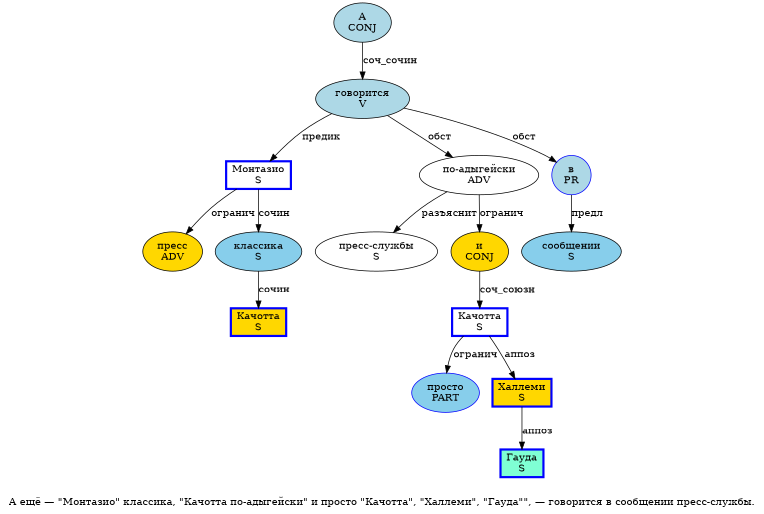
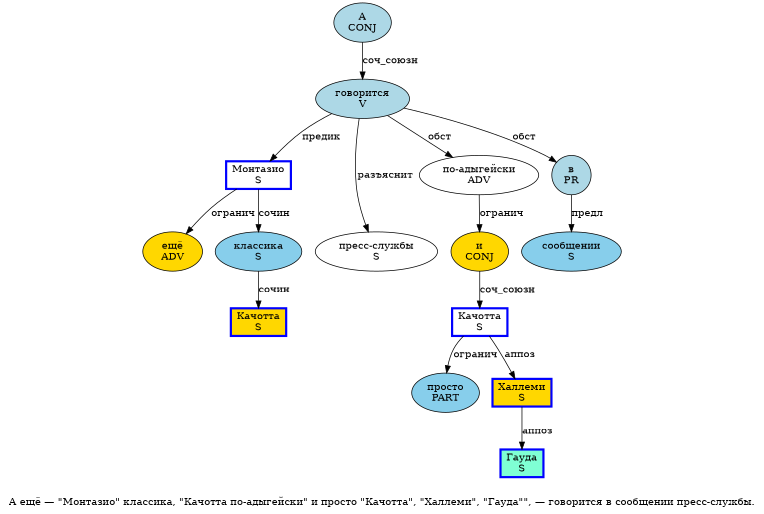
edge "А CONJ" -> "говорится V": label "соч_сочин" -> "соч_союзн"
node "в PR": color blue -> black
edge "по-адыгейски ADV" -> "пресс-службы S": now "говорится V" -> "пресс-службы S"
node "пресс ADV": label "пресс ADV" -> "ещё ADV"
node "просто PART": color blue -> black
